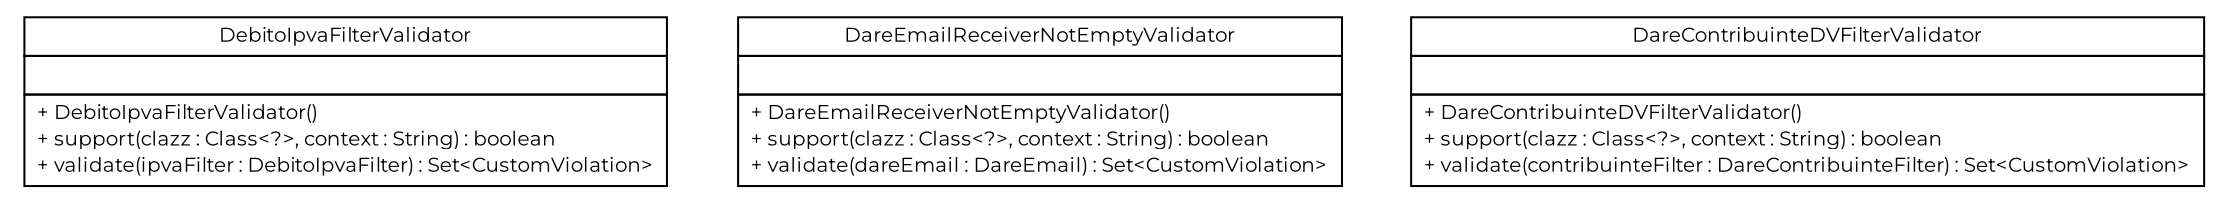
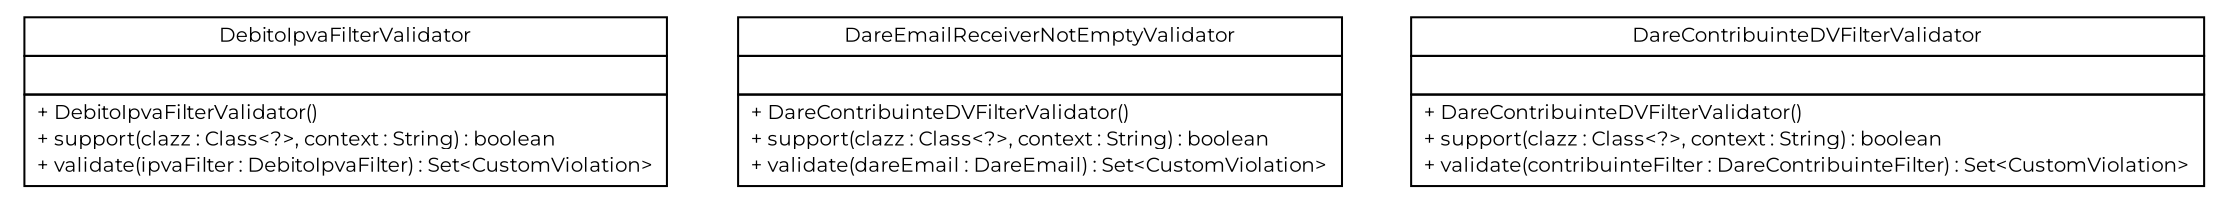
node "DareEmailReceiverNotEmptyValidator": text "+ DareEmailReceiverNotEmptyValidator()" -> "+ DareContribuinteDVFilterValidator()"
